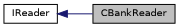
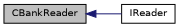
edge "CBankReader" -> "IReader": reversed
